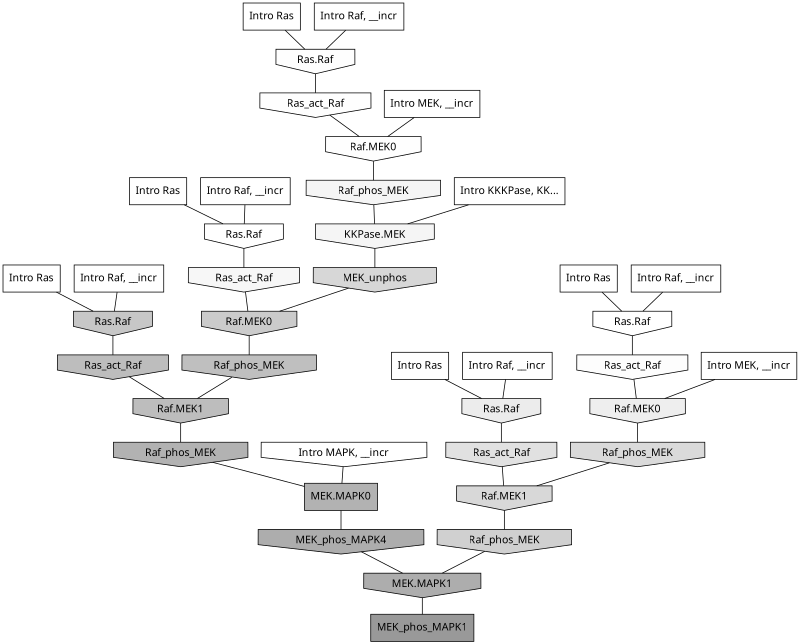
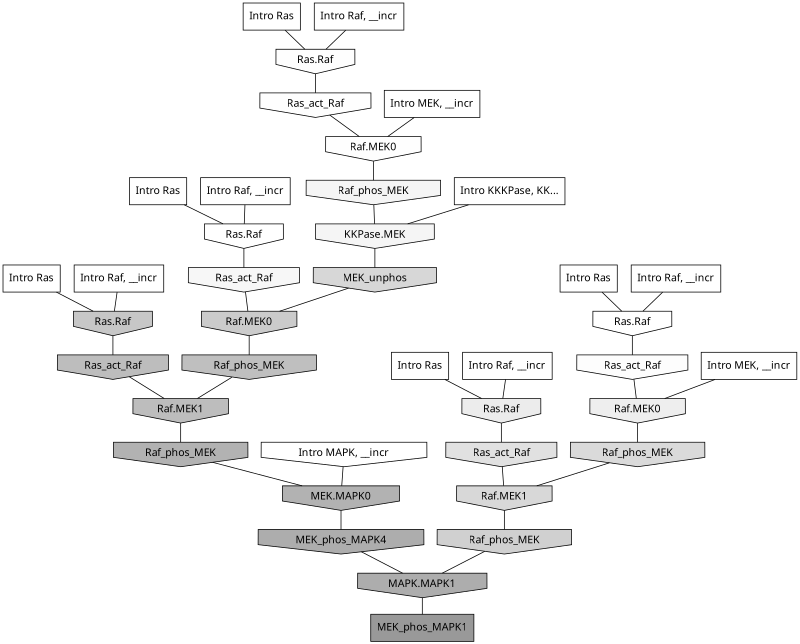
node "MEK.MAPK0": shape box -> invhouse
node "MEK.MAPK1": label "MEK.MAPK1" -> "MAPK.MAPK1"
